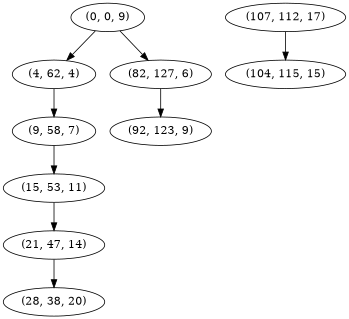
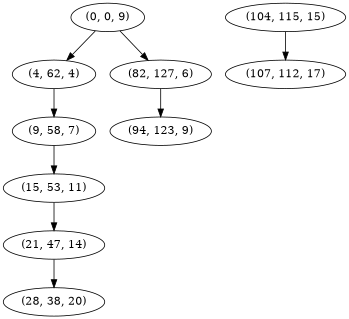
edge "(107, 112, 17)" -> "(104, 115, 15)": reversed
node "(92, 123, 9)": label "(92, 123, 9)" -> "(94, 123, 9)"
